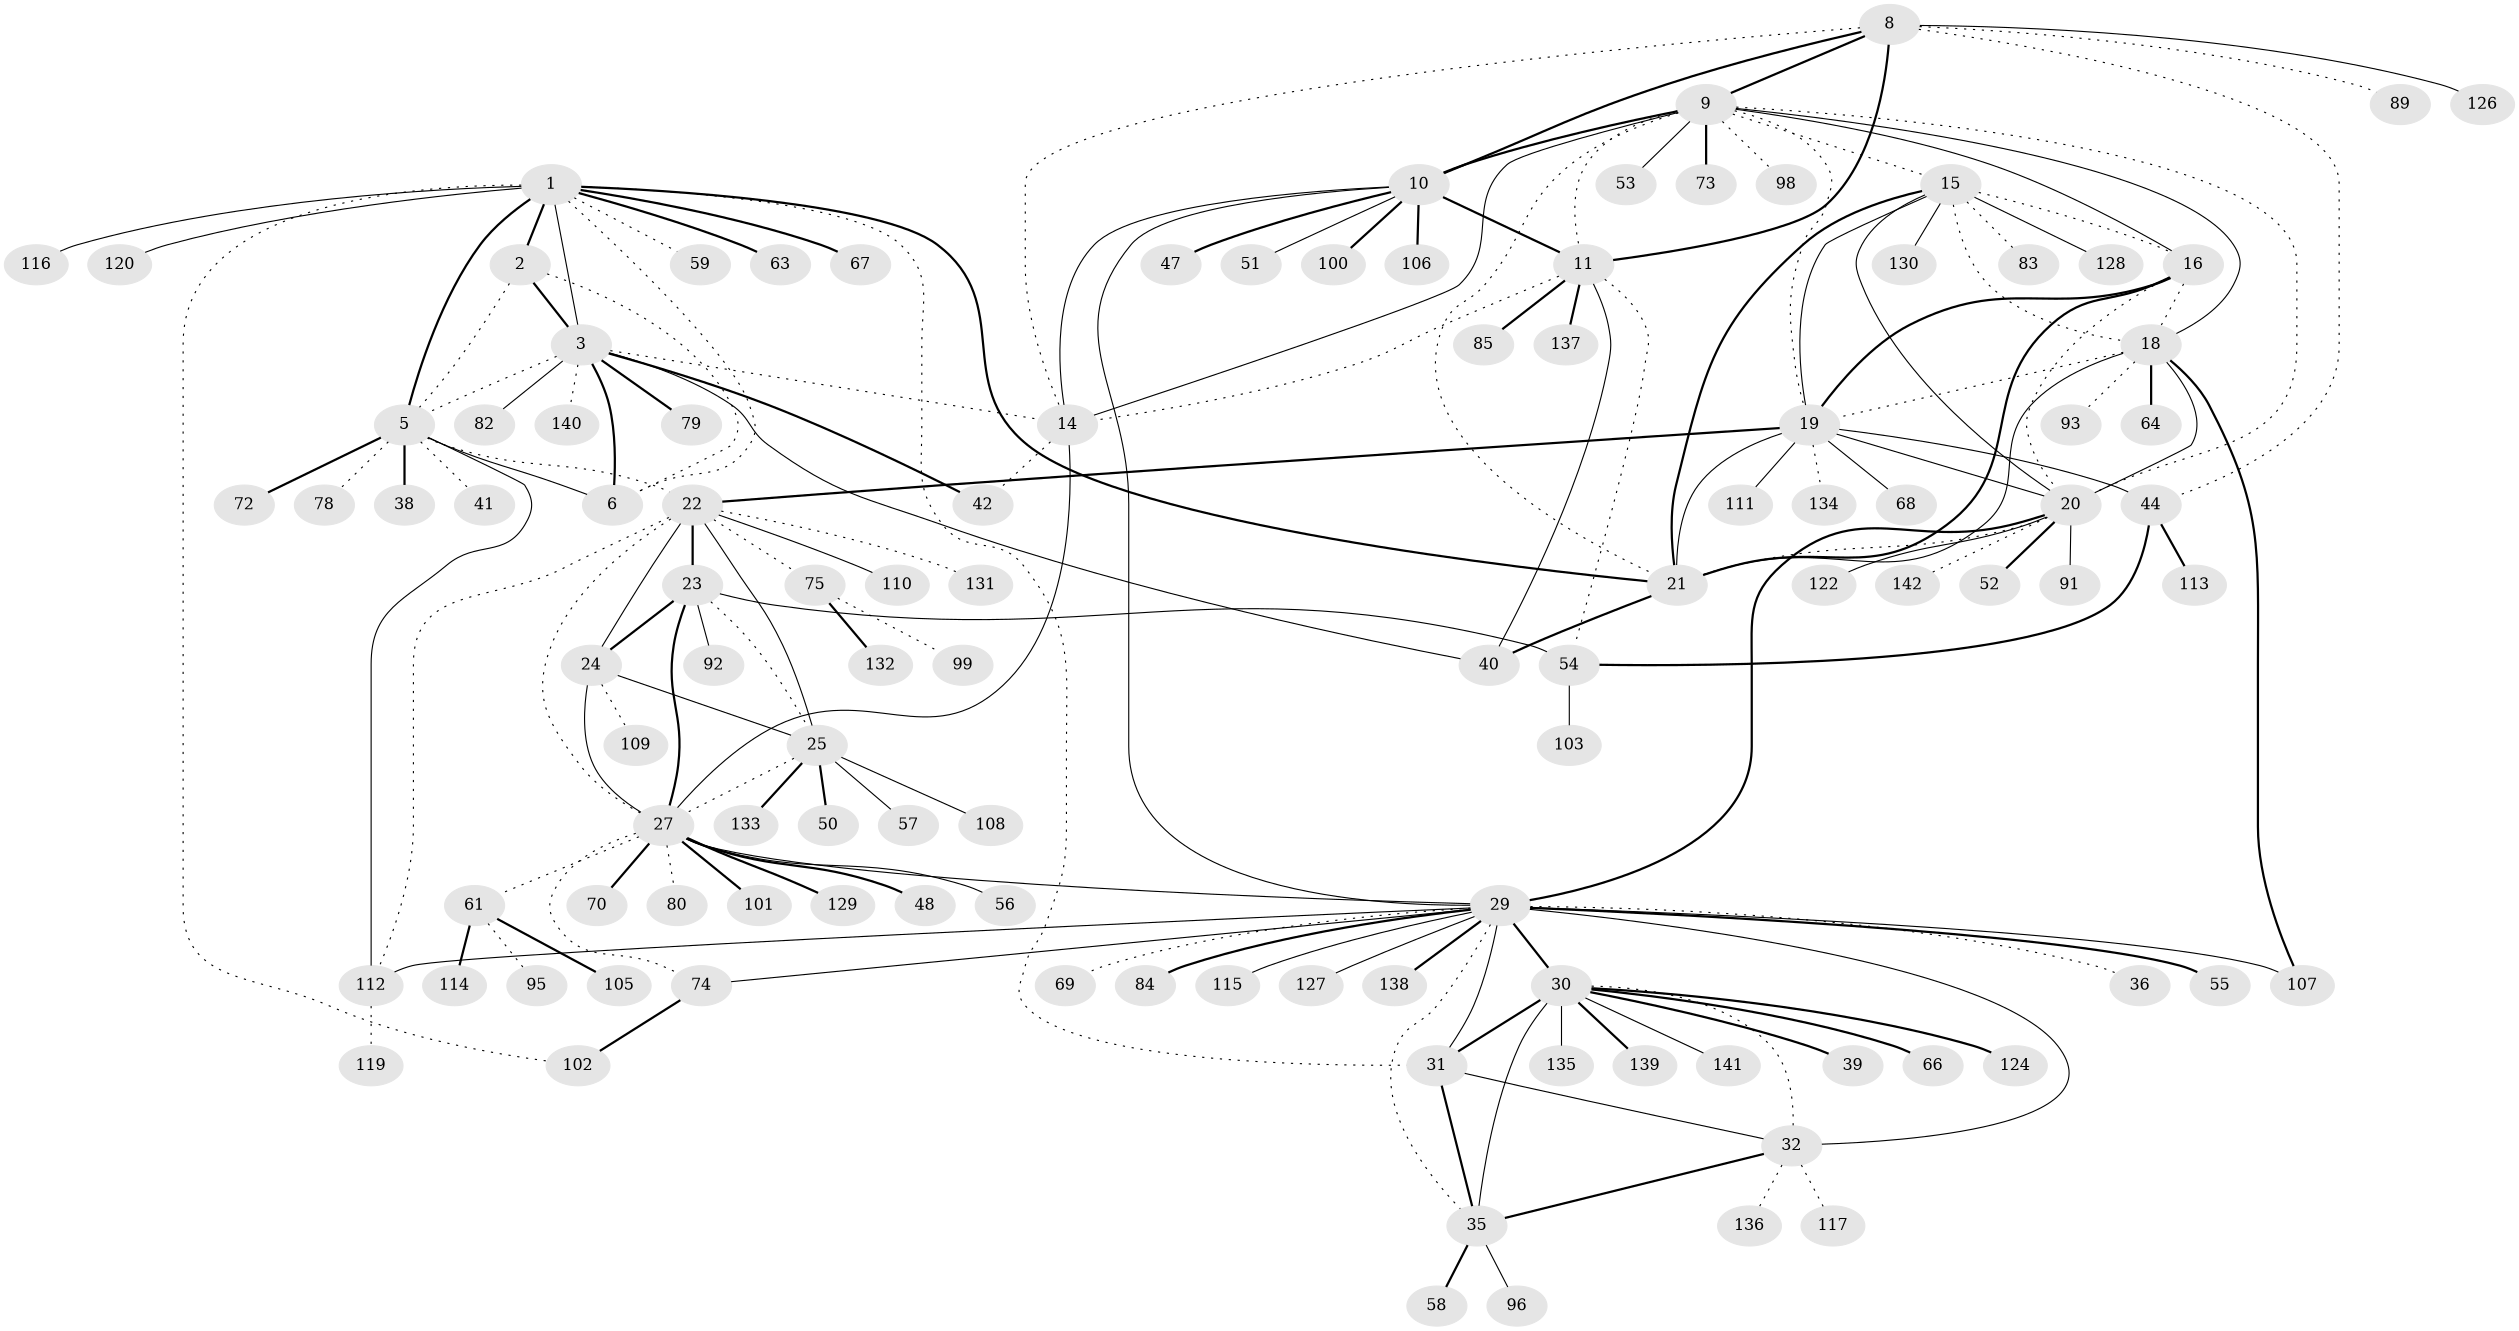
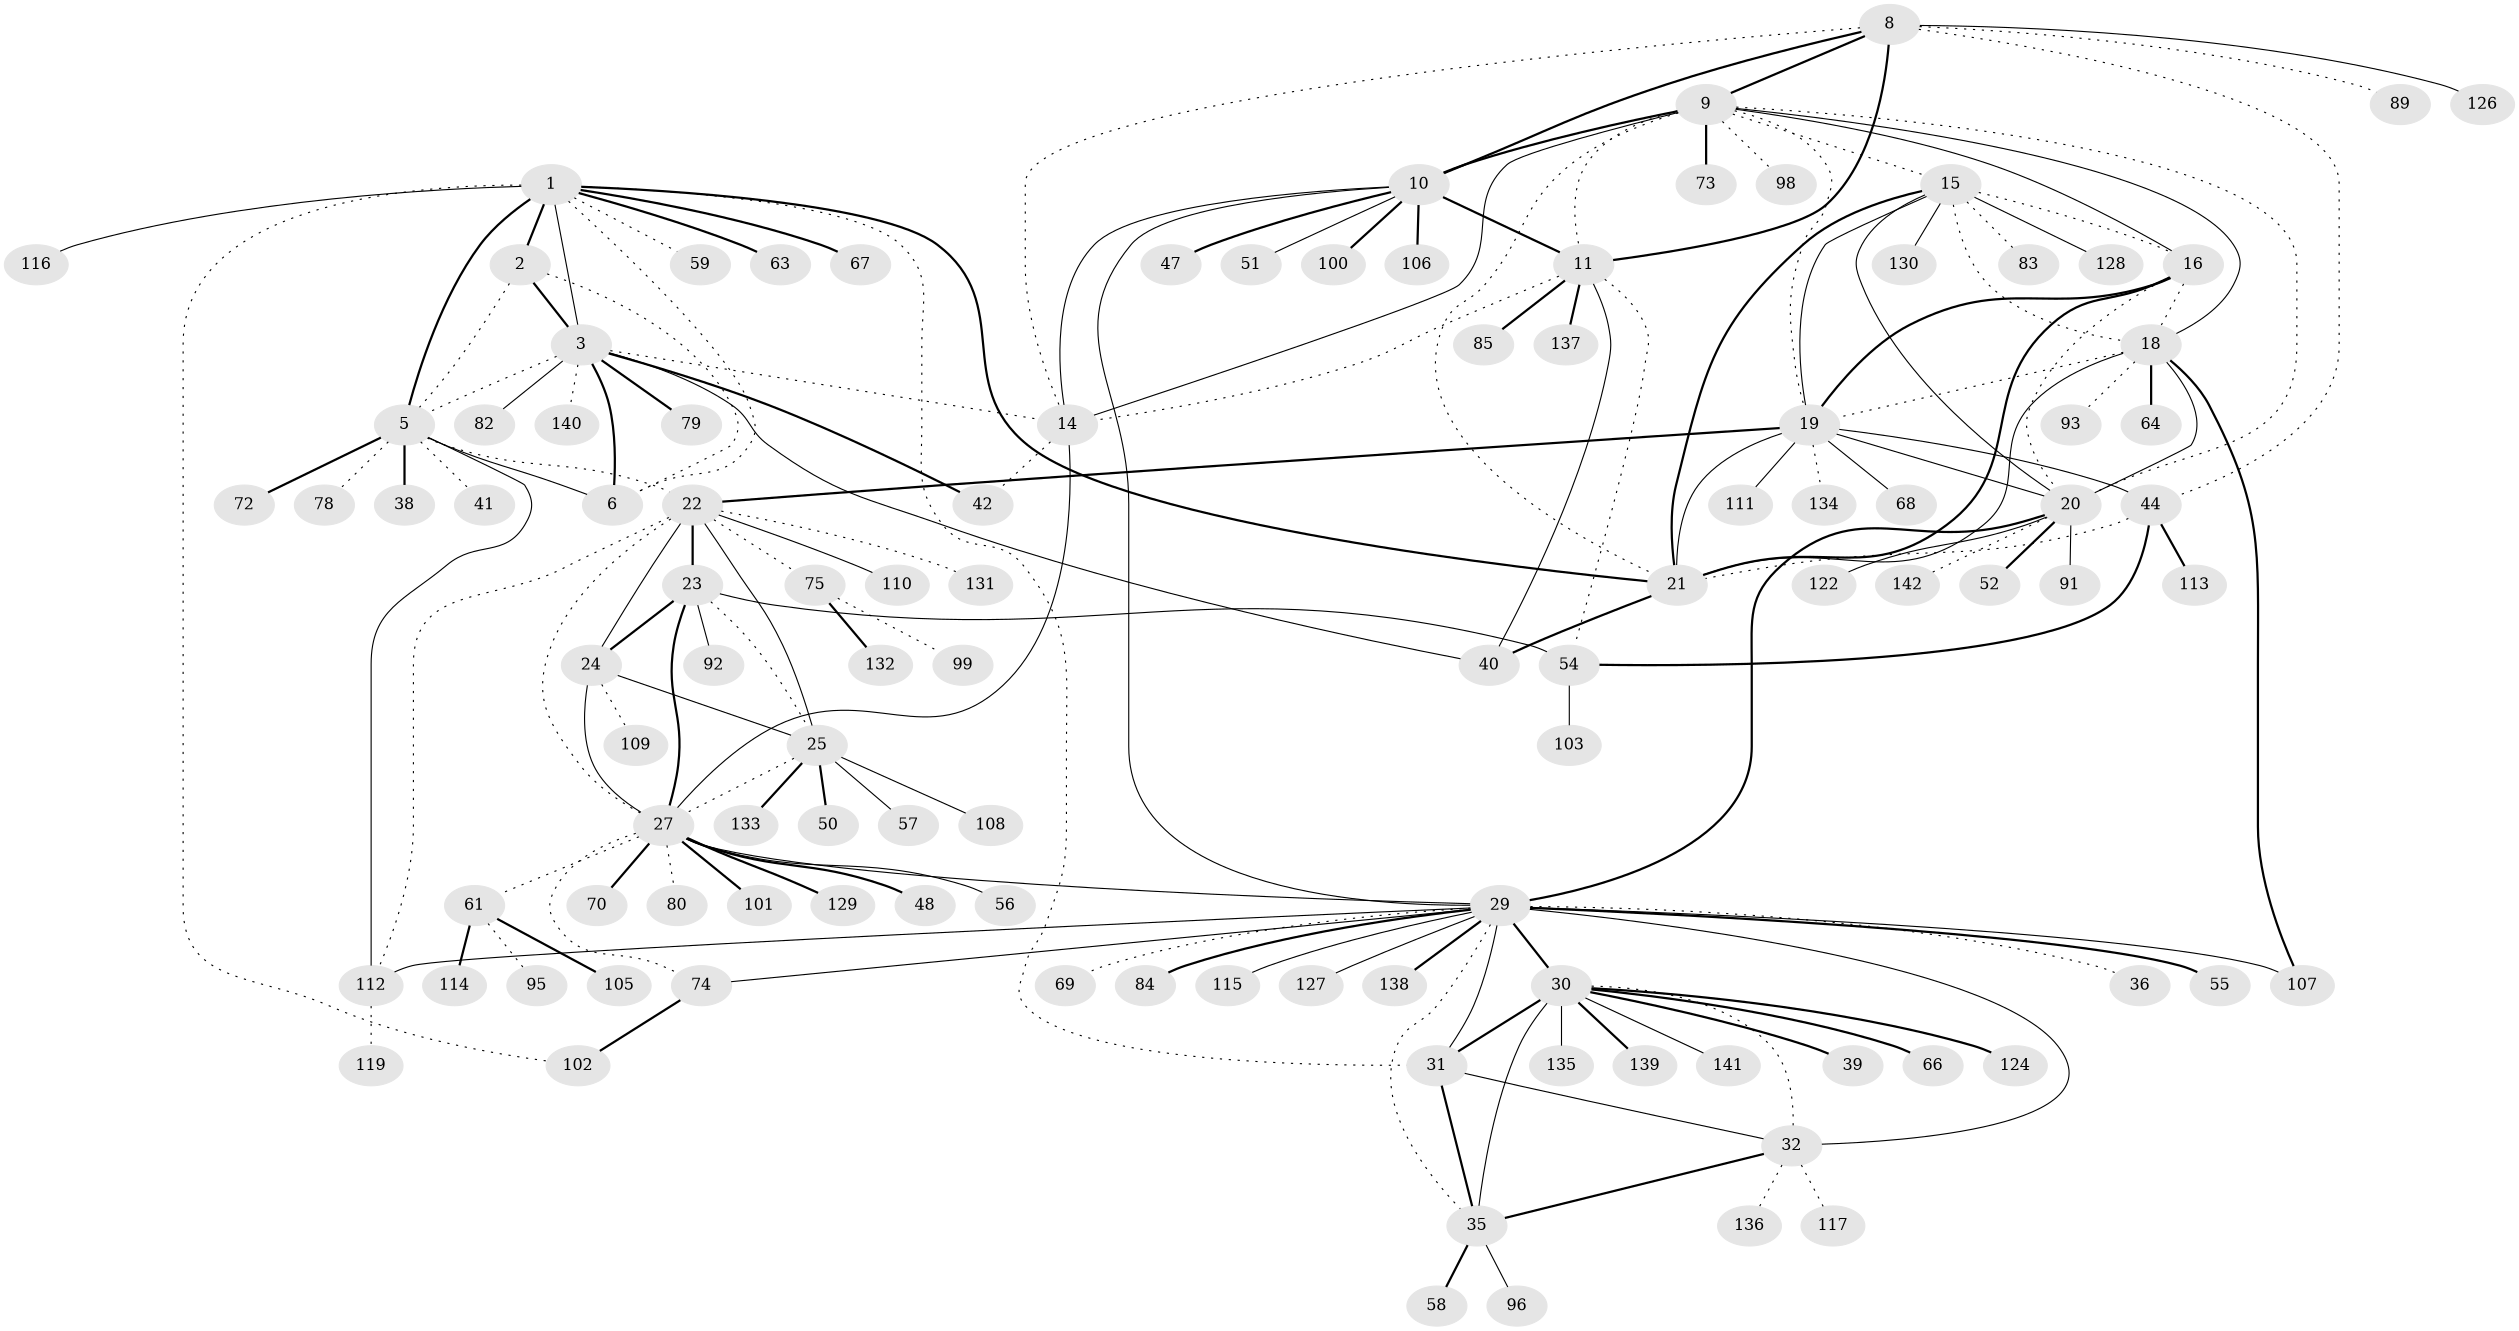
node "53": removed
node "120": removed
edge "20" -- "21": now "44" -- "21"
